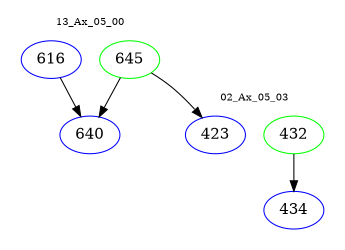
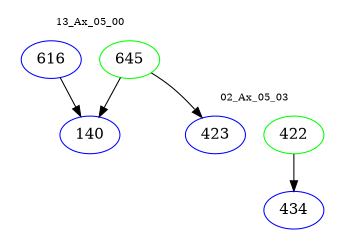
node "640": label "640" -> "140"
node "432": label "432" -> "422"
